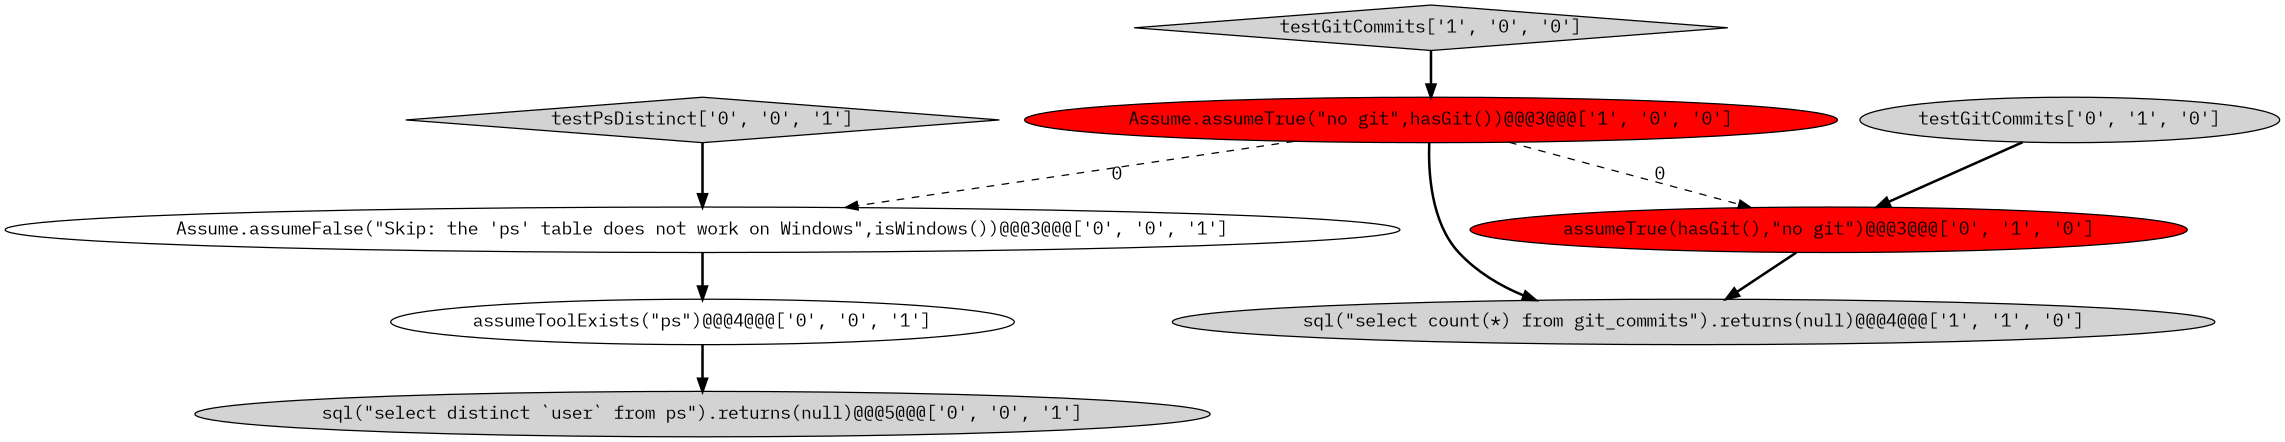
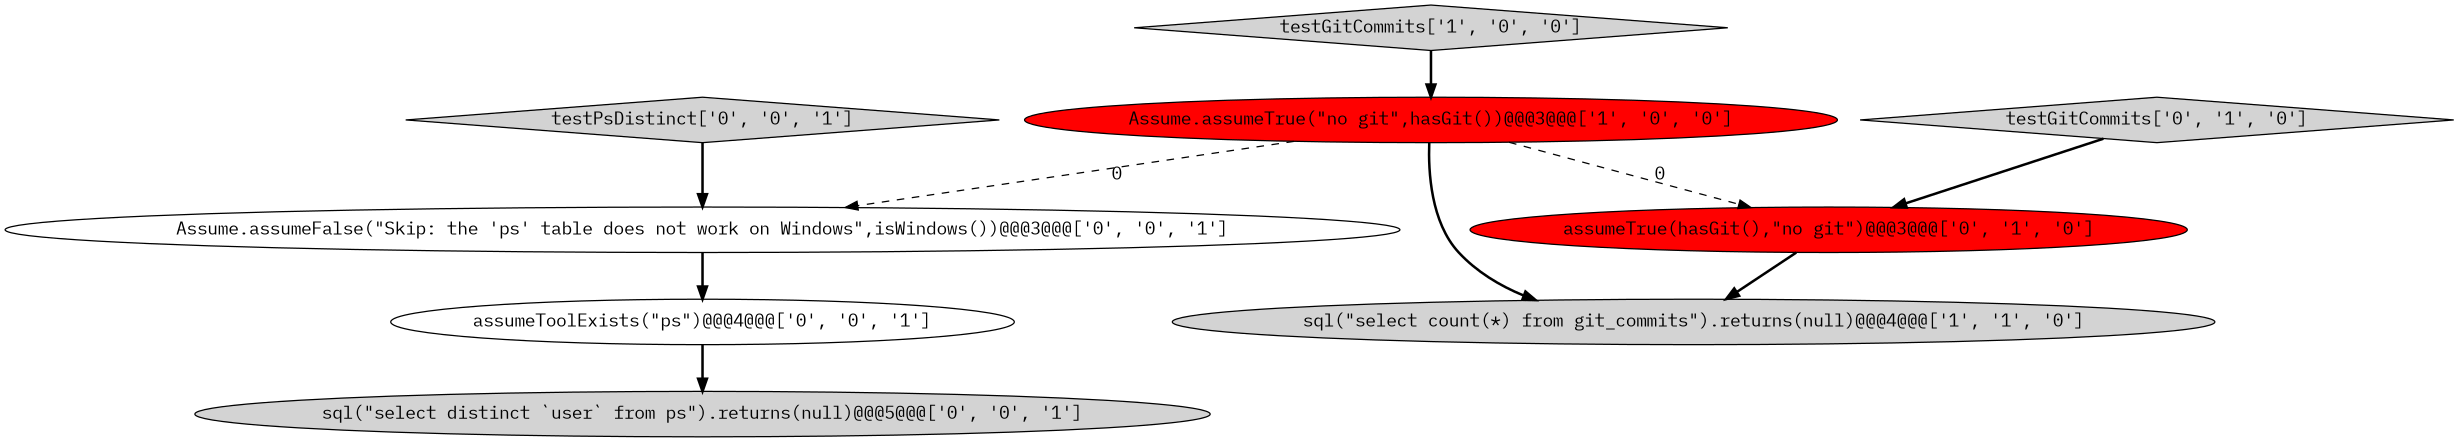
node "testGitCommits['0', '1', '0']": shape ellipse -> diamond
